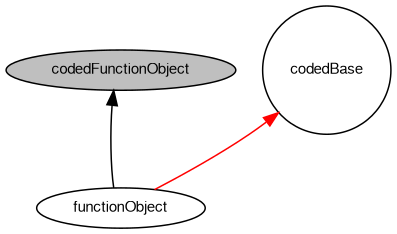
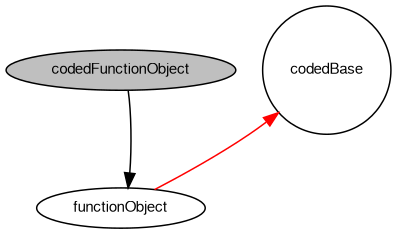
edge "functionObject" -> "codedFunctionObject": reversed
